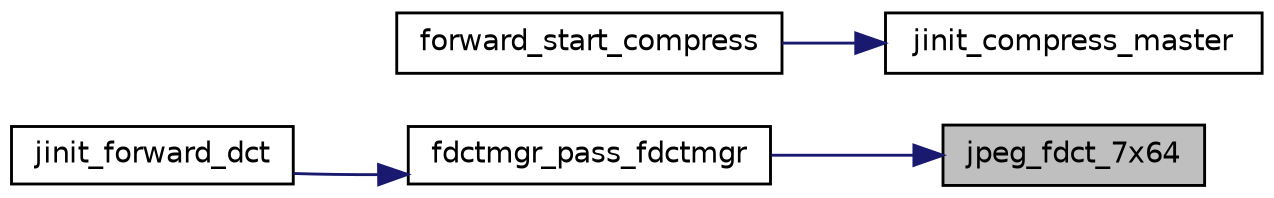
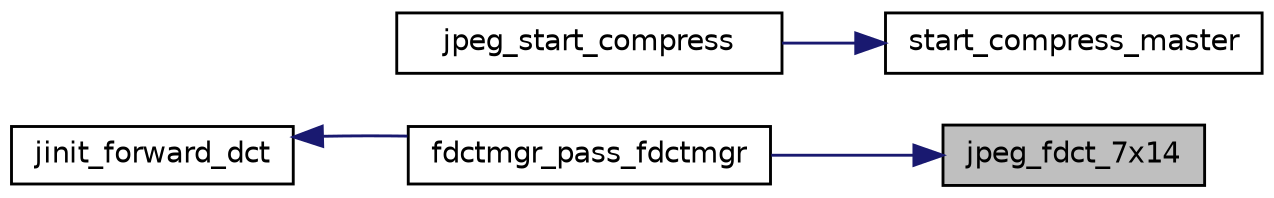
node "forward_start_compress": label "forward_start_compress" -> "jpeg_start_compress"
node "jinit_compress_master": label "jinit_compress_master" -> "start_compress_master"
node "jpeg_fdct_7x64": label "jpeg_fdct_7x64" -> "jpeg_fdct_7x14"
edge "jinit_forward_dct" -> "fdctmgr_pass_fdctmgr": reversed
